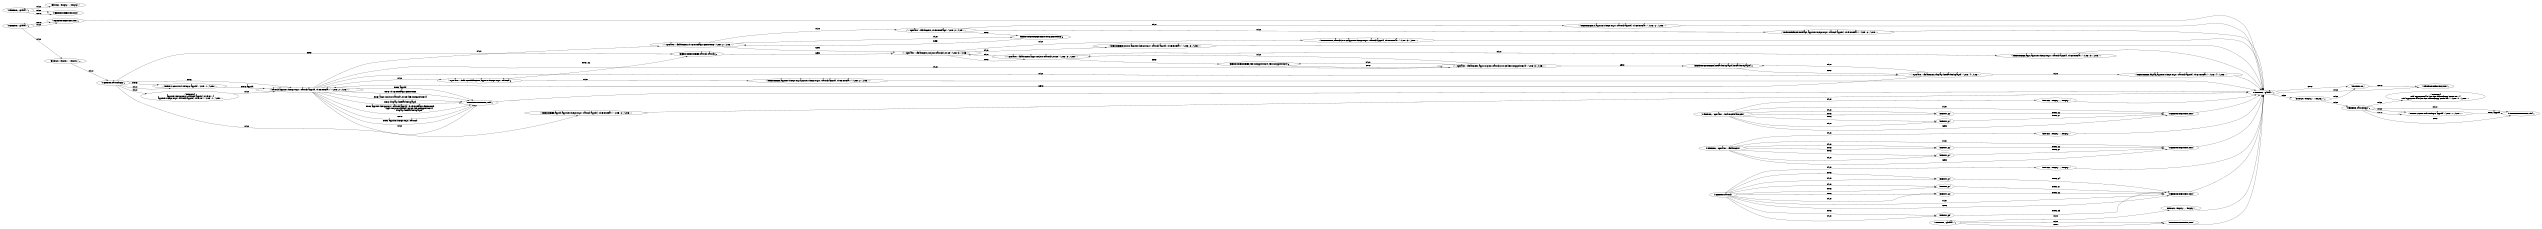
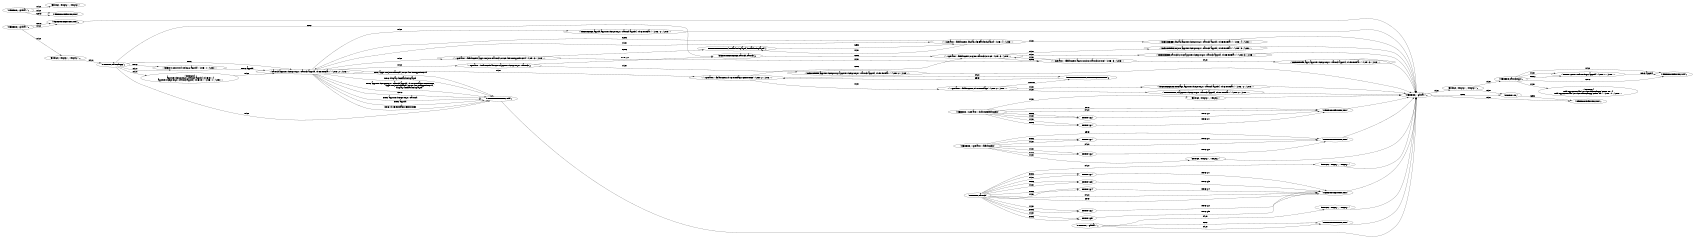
edge "<(<operator>.fieldAccess,ui::EventFlags)<SUB>2</SUB>>" -> "(FIELD_IDENTIFIER,EF_NONE,EF_NONE)": label "CFG: " -> "NONE: "
node "(FIELD_IDENTIFIER,kFromAppListGrid,kFromAppListGrid)": removed
node "(PARAM,p5)": added
